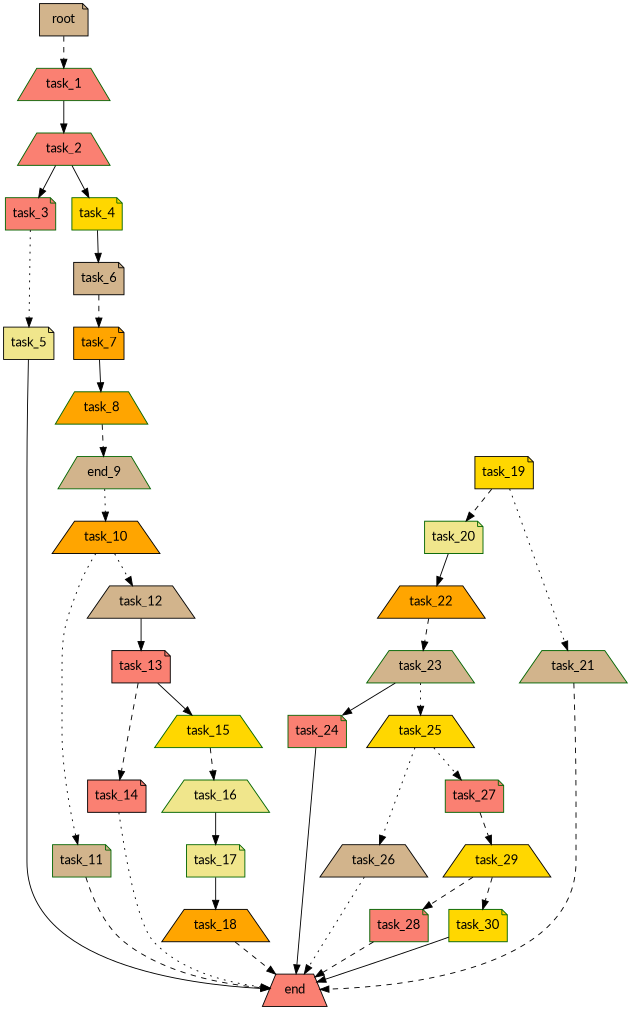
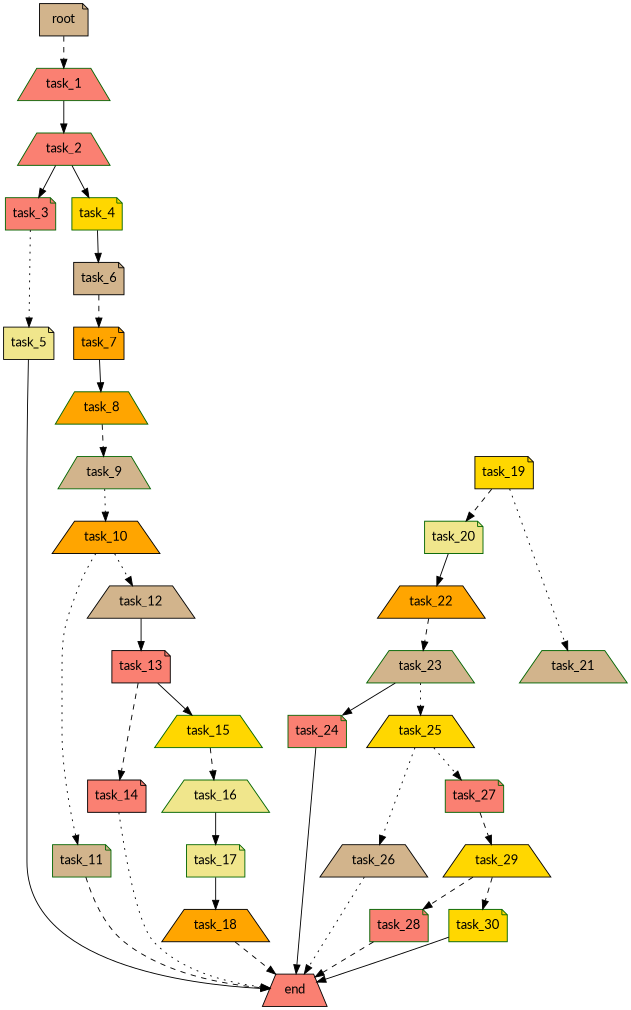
node "end_9": label "end_9" -> "task_9"
edge "task_21" -> "end": removed
